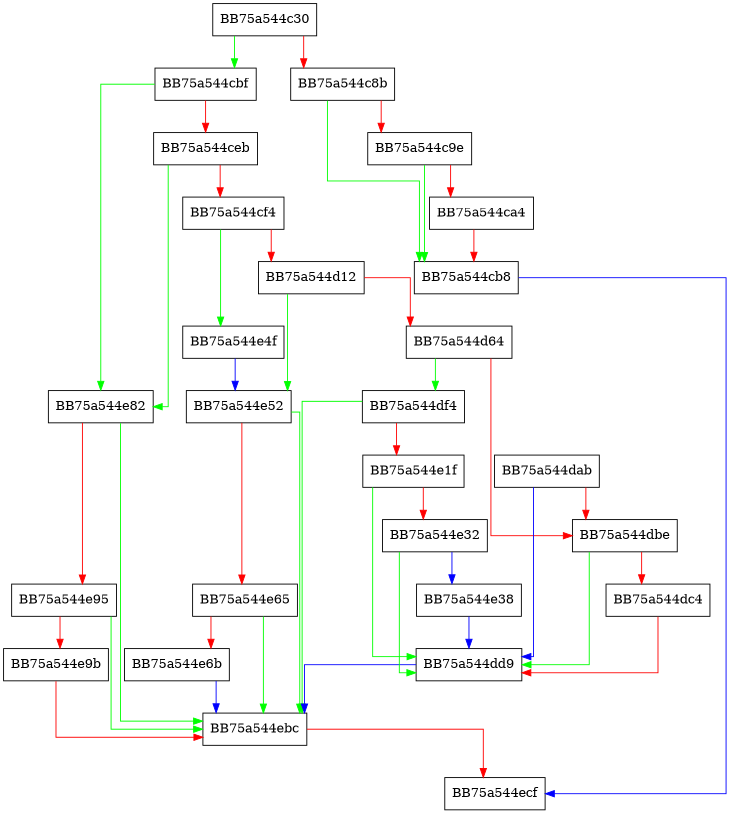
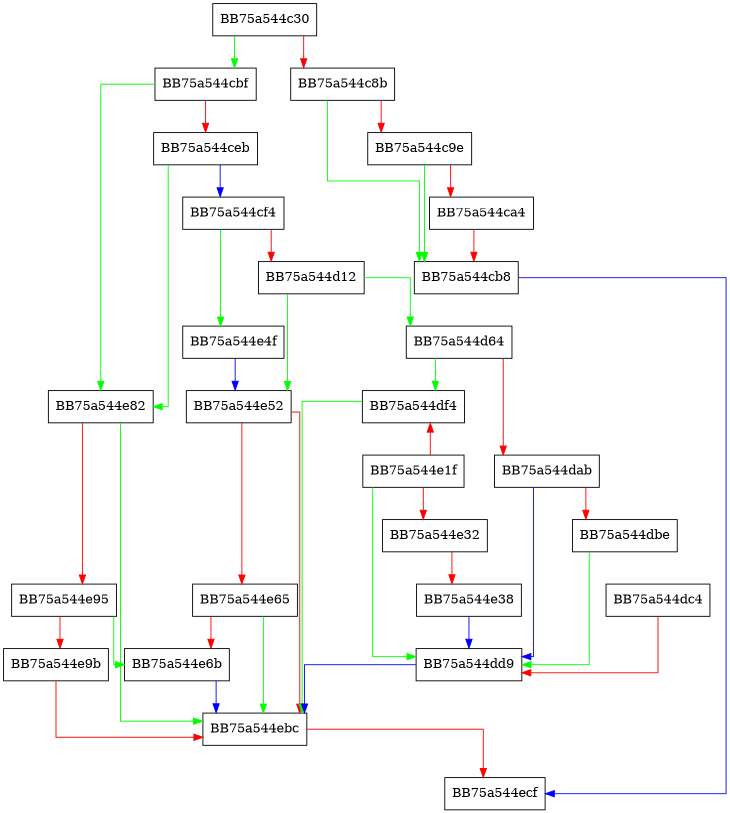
edge "BB75a544ceb" -> "BB75a544cf4": color red -> blue
edge "BB75a544d12" -> "BB75a544d64": color red -> green
edge "BB75a544df4" -> "BB75a544e1f": reversed
edge "BB75a544d64" -> "BB75a544dbe": now "BB75a544d64" -> "BB75a544dab"
edge "BB75a544e52" -> "BB75a544ebc": color green -> red
edge "BB75a544e32" -> "BB75a544e38": color blue -> red
edge "BB75a544dbe" -> "BB75a544dc4": removed
edge "BB75a544e32" -> "BB75a544dd9": removed
edge "BB75a544e95" -> "BB75a544ebc": now "BB75a544e95" -> "BB75a544e6b"
